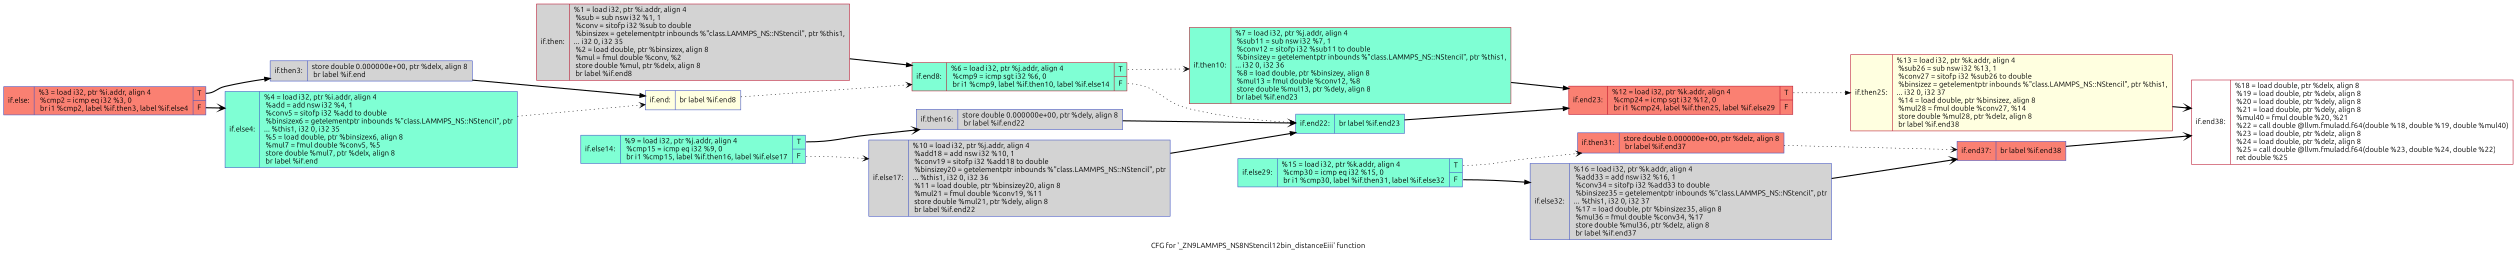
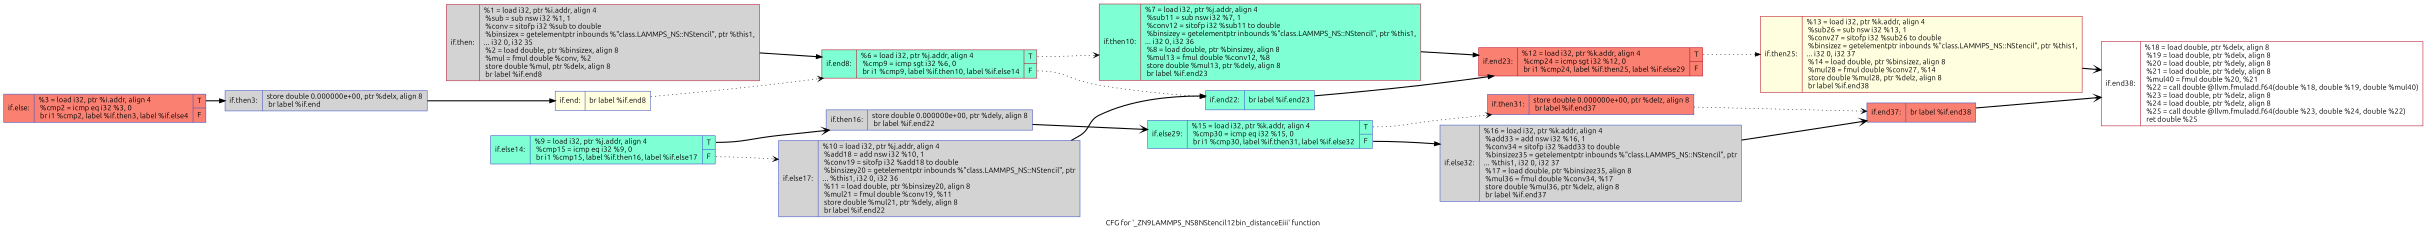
edge "if.then16:" -> "if.end22:": now "if.then16:" -> "if.else29:"
node "if.else4:": removed
